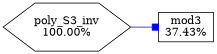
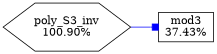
node "poly_S3_inv 100.00%": label "poly_S3_inv 100.00%" -> "poly_S3_inv 100.90%"
